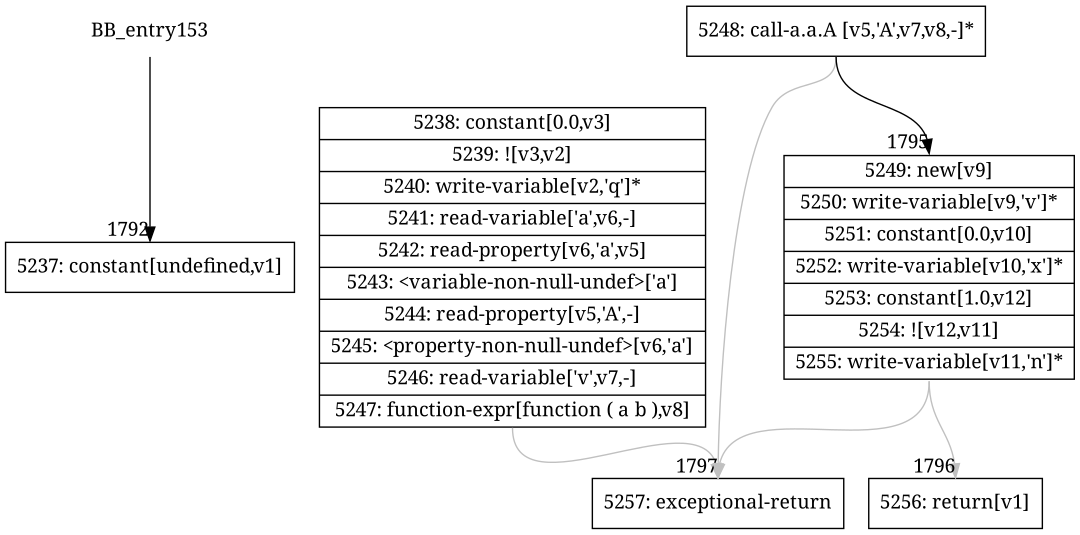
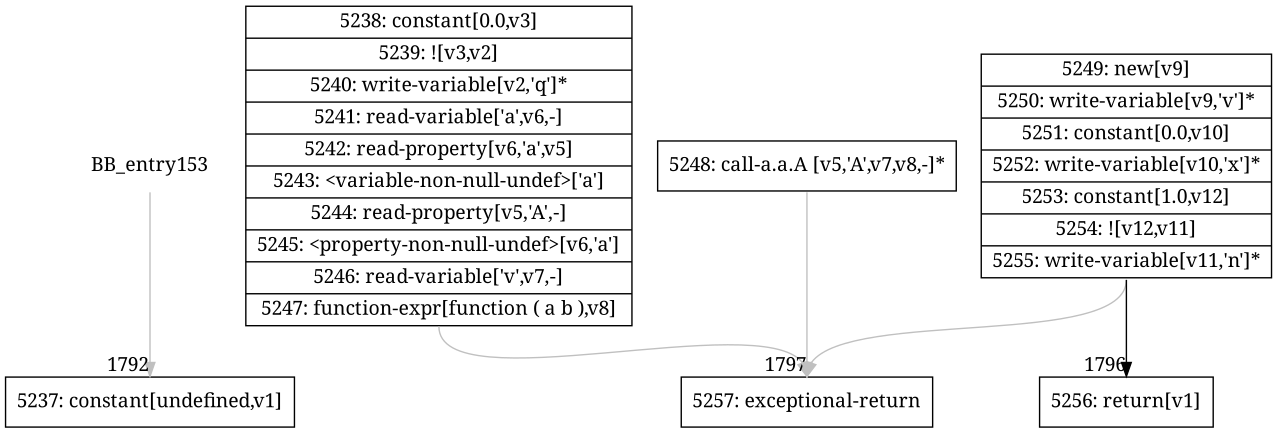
edge "5248: call-a.a.A [v5,'A',v7,v8,-]*" -> "5249: new[v9]": removed
edge "BB_entry153" -> "5237: constant[undefined,v1]": color black -> gray
edge "5249: new[v9]" -> "5256: return[v1]": color gray -> black
